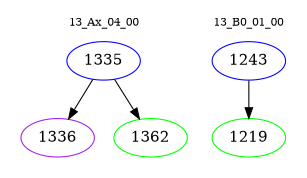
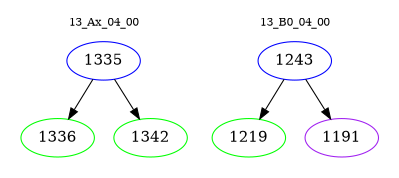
cluster "13_B0_01_00": label "13_B0_01_00" -> "13_B0_04_00"
node "1336": color purple -> green
node "1362": label "1362" -> "1342"
node "1191": added
